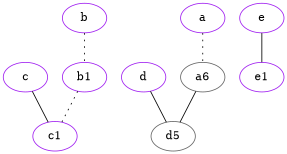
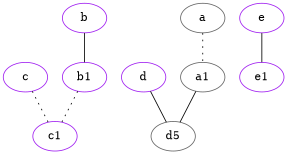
node "a": color purple -> gray40
edge "b" -- "b1": style dotted -> solid
node "a6": label "a6" -> "a1"
edge "c" -- "c1": style solid -> dotted
